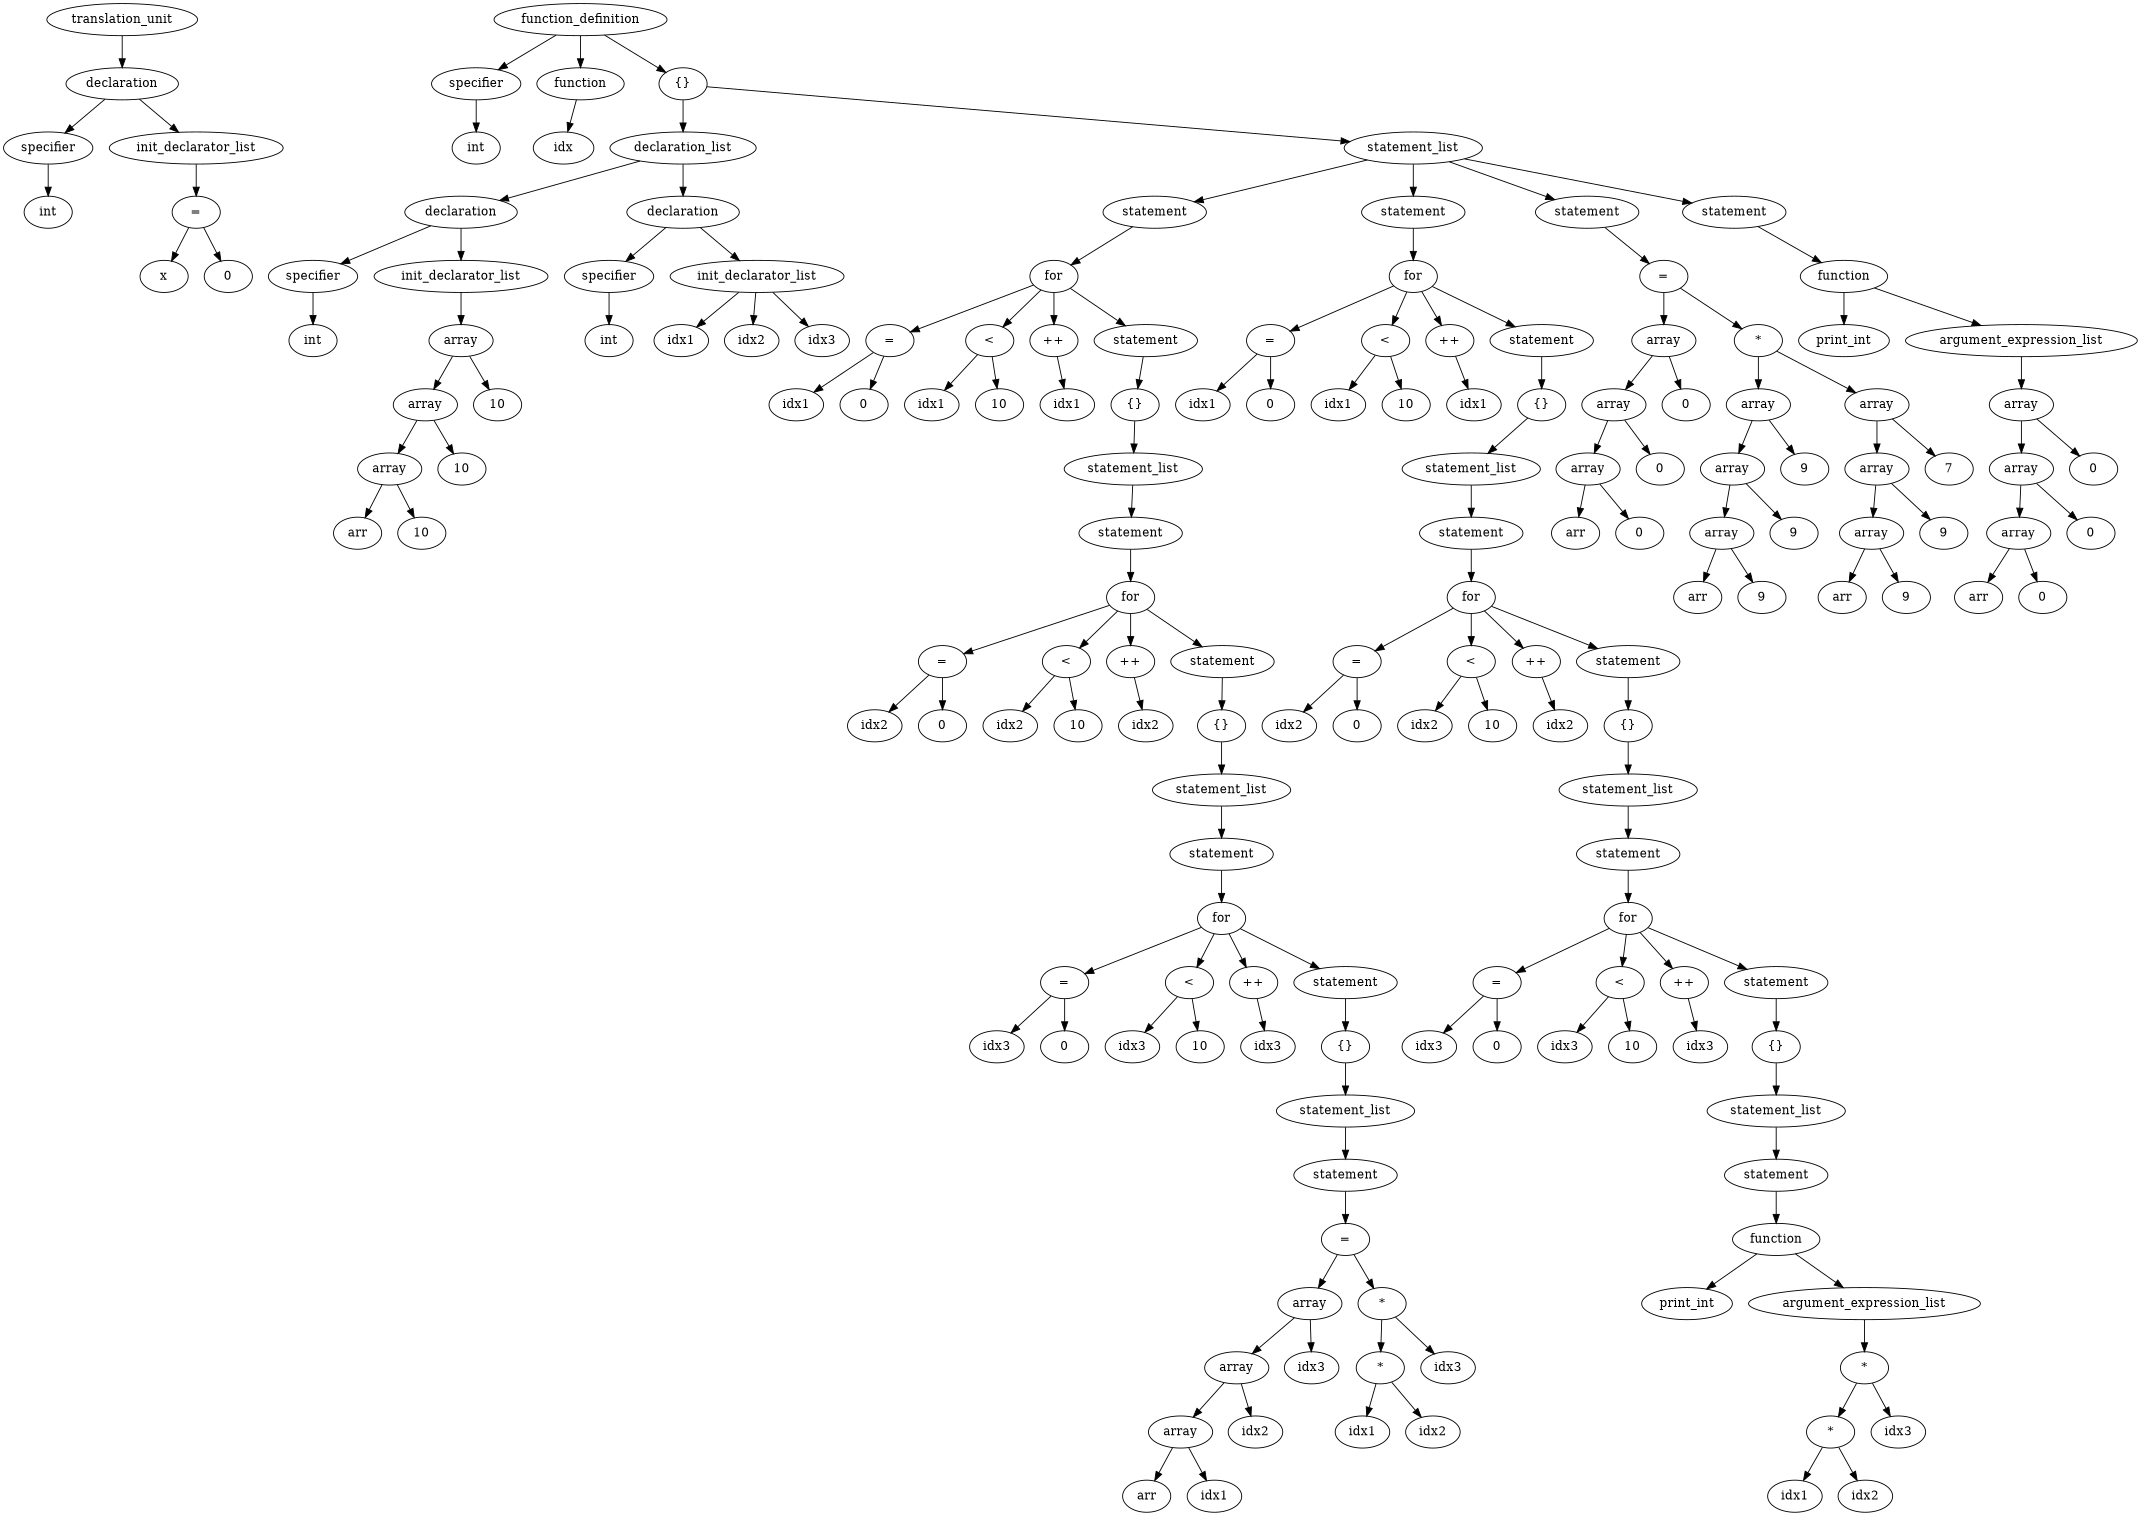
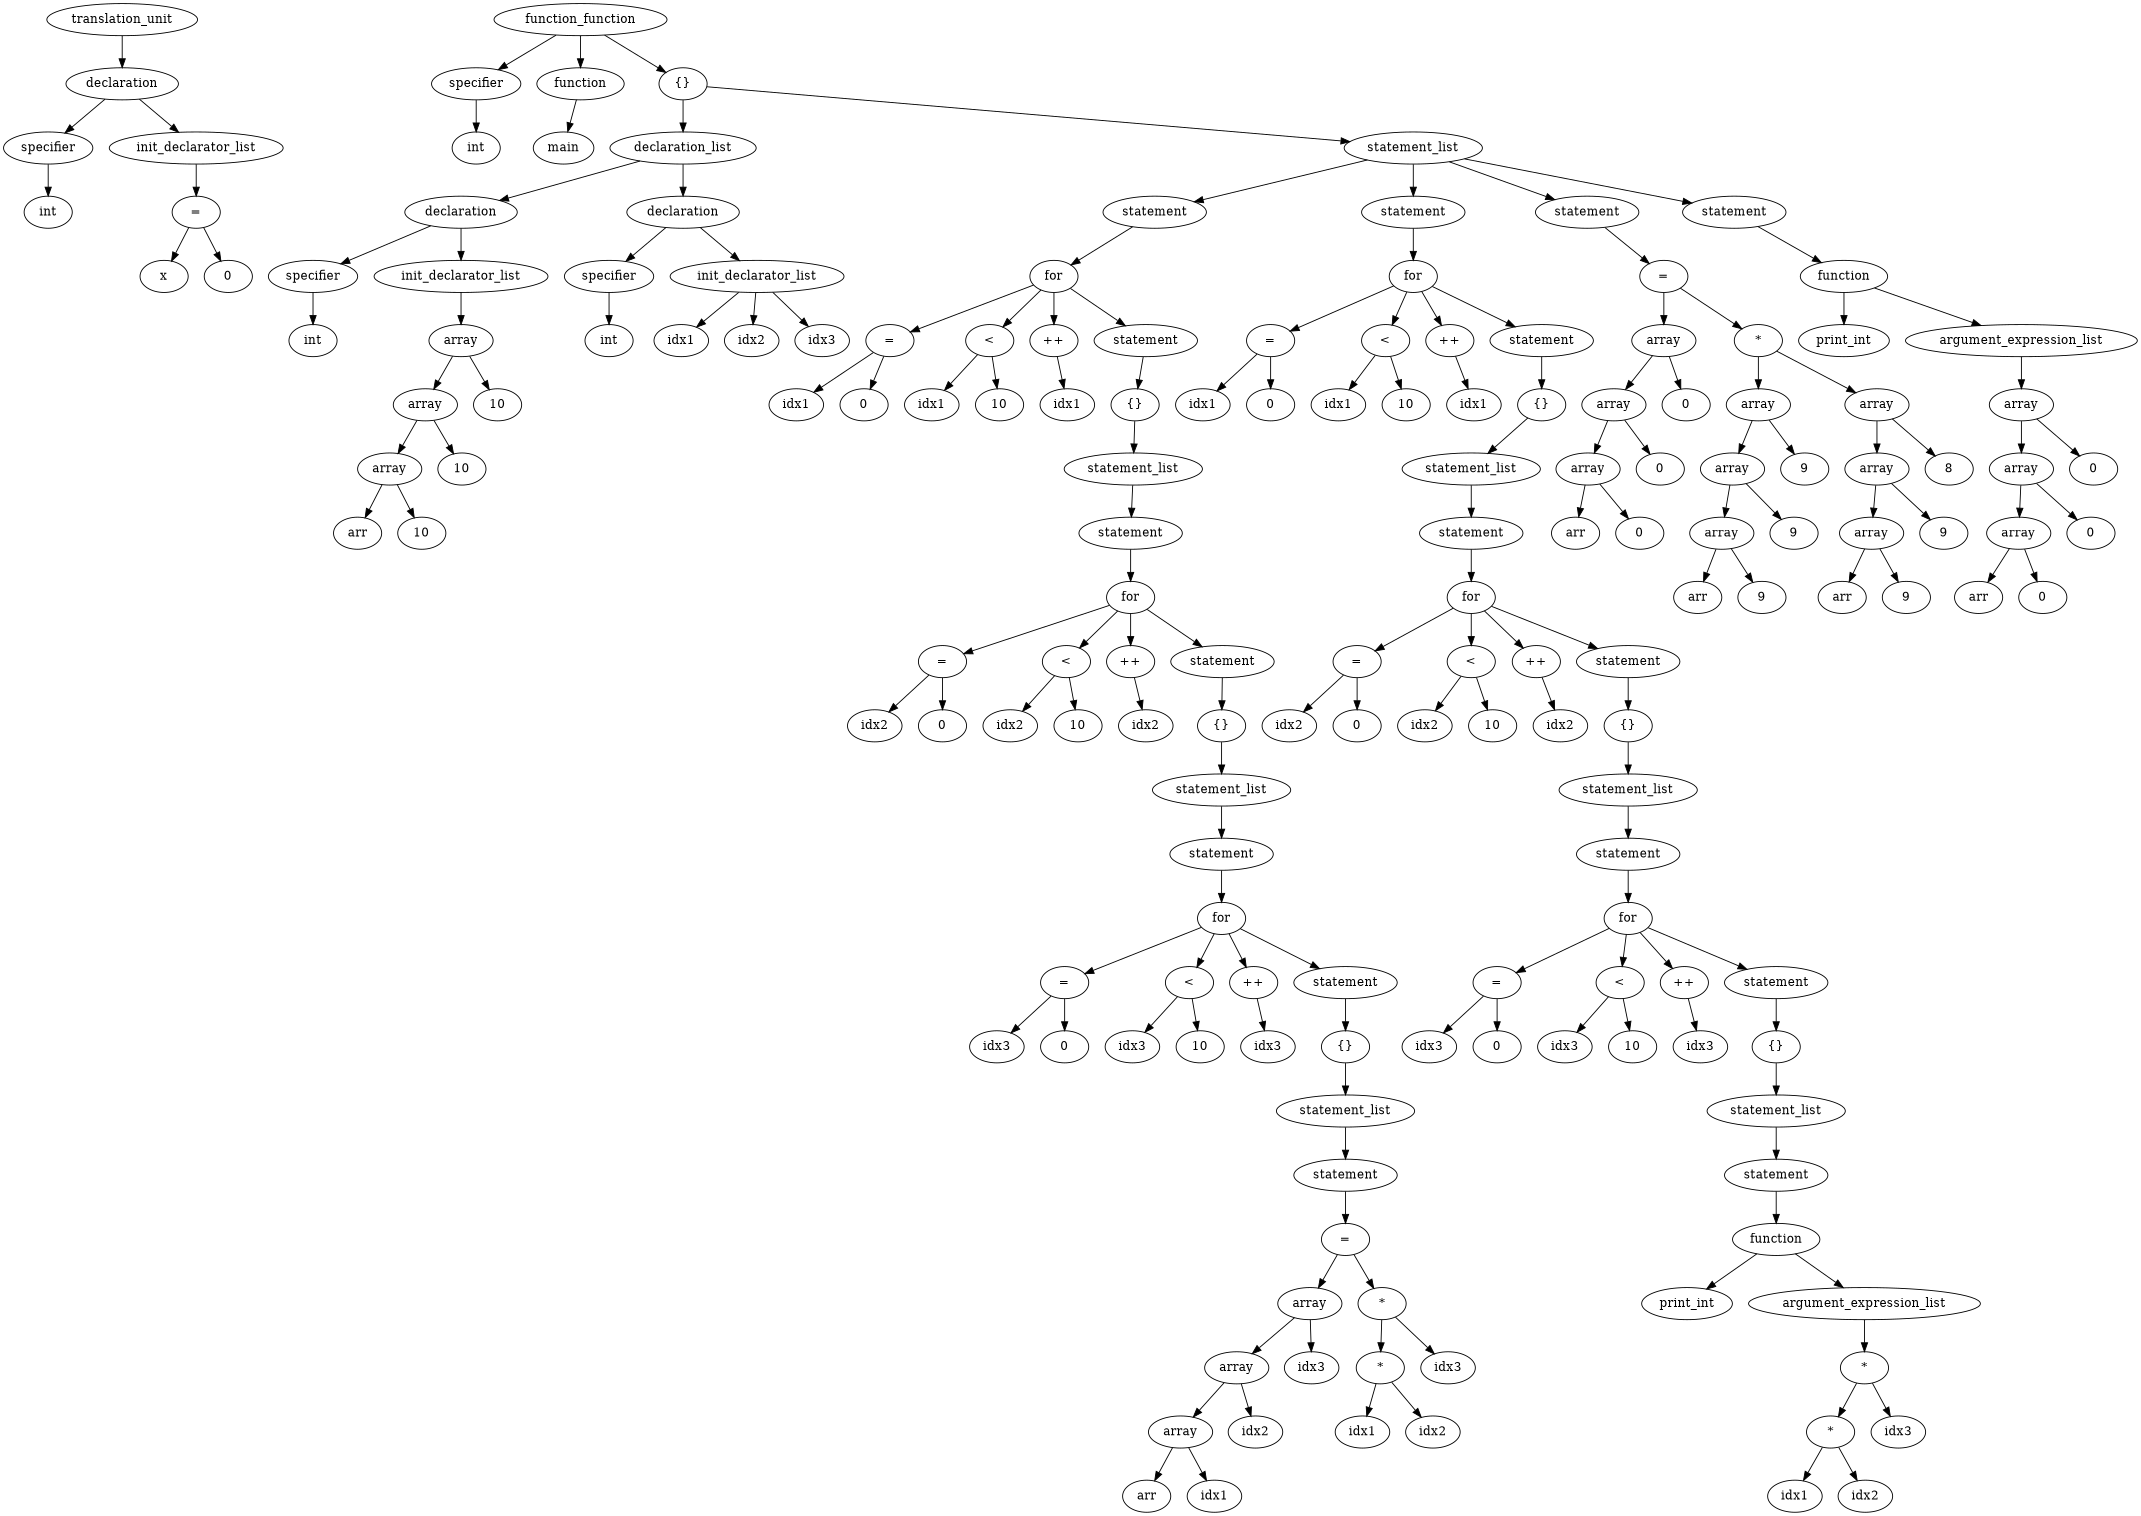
node "function_definition": label "function_definition" -> "function_function"
node "idx": label "idx" -> "main"
node "7": label "7" -> "8"
